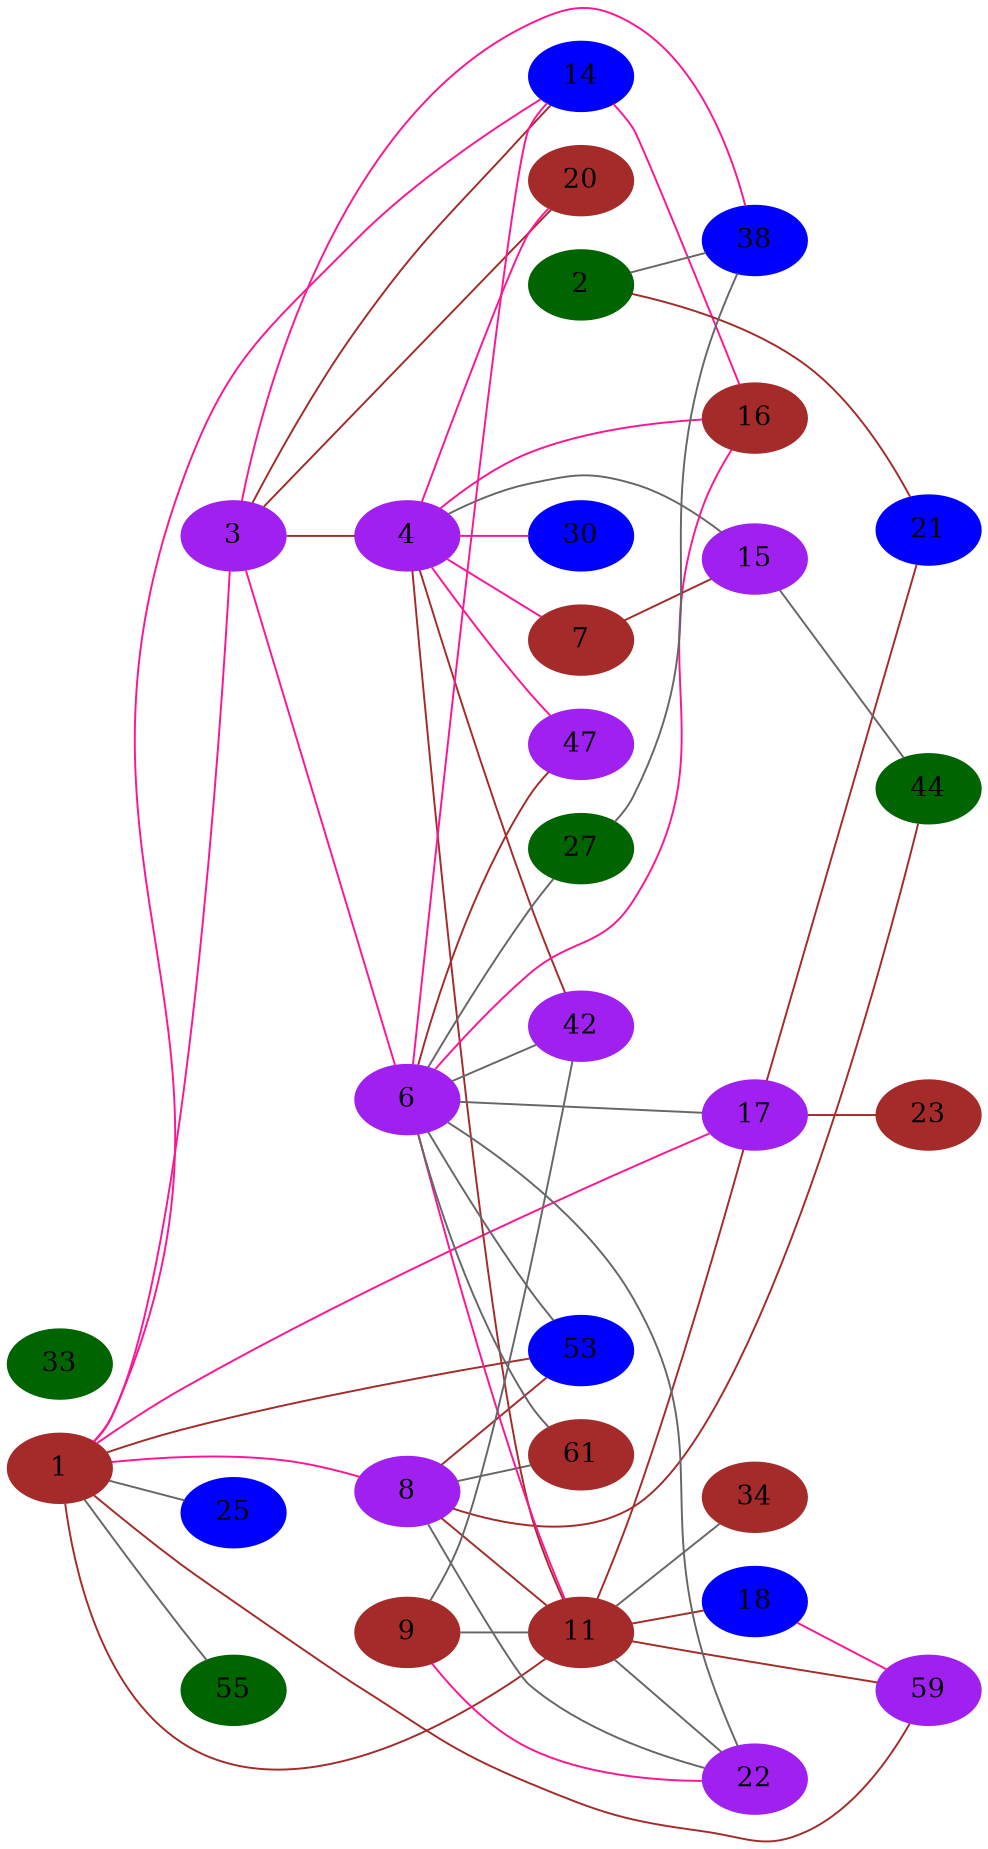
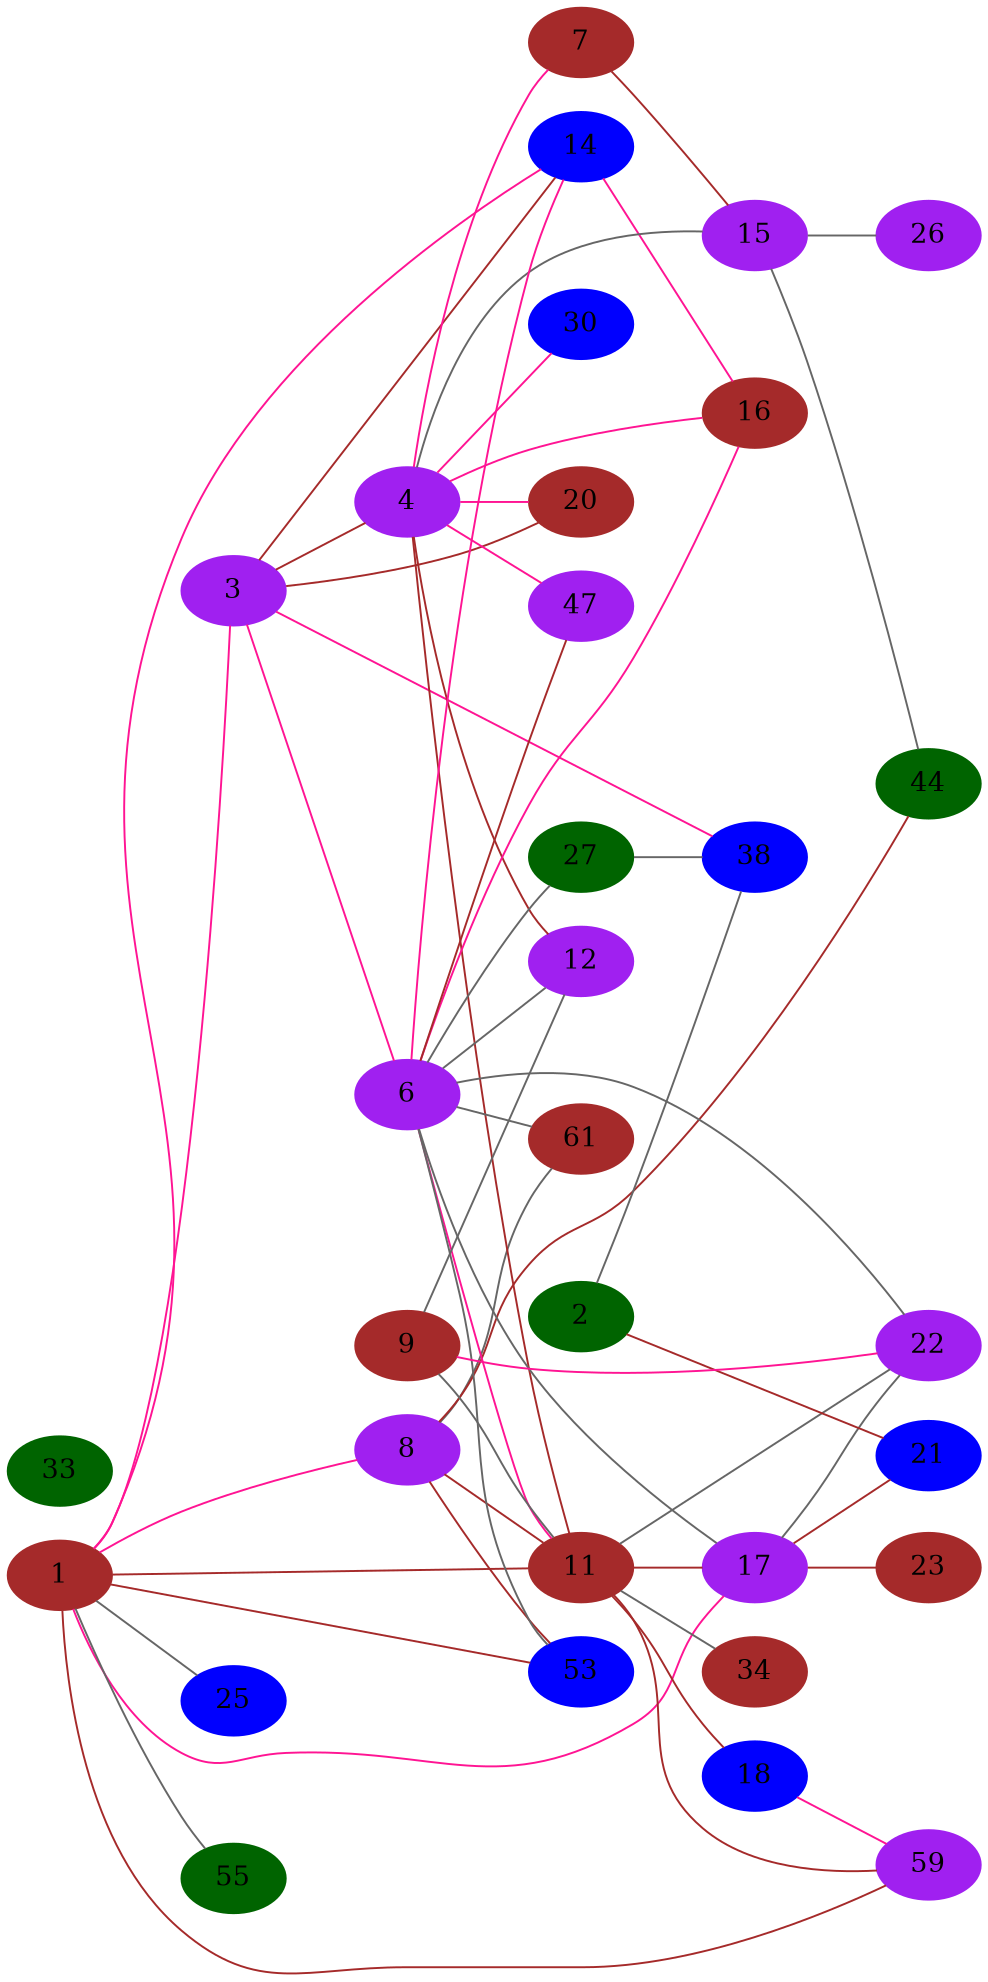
node "26": added
node "42": label "42" -> "12"
edge "8" -- "22": now "17" -- "22"
